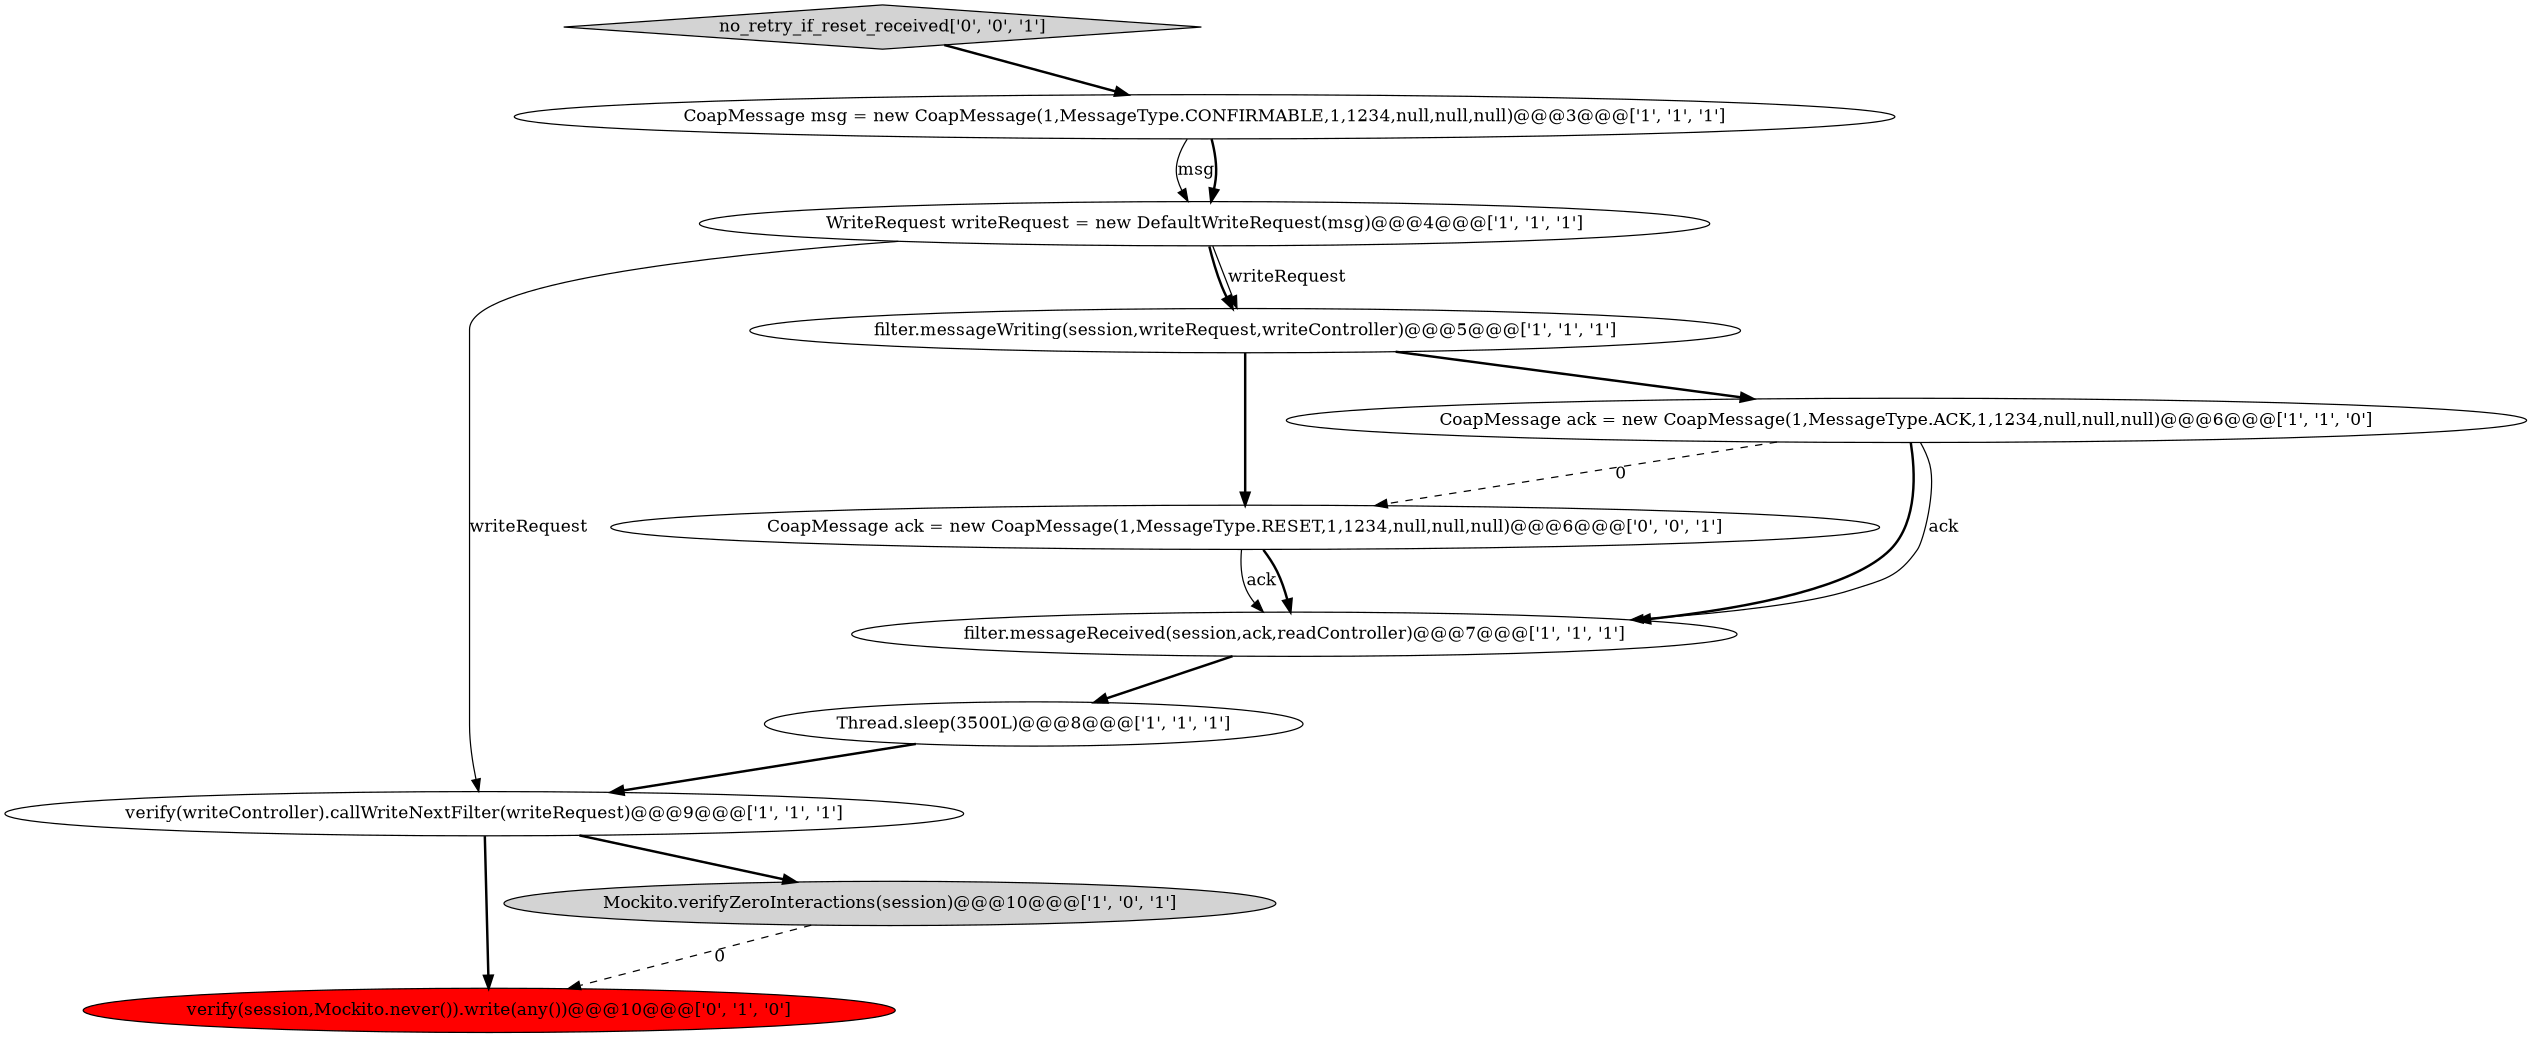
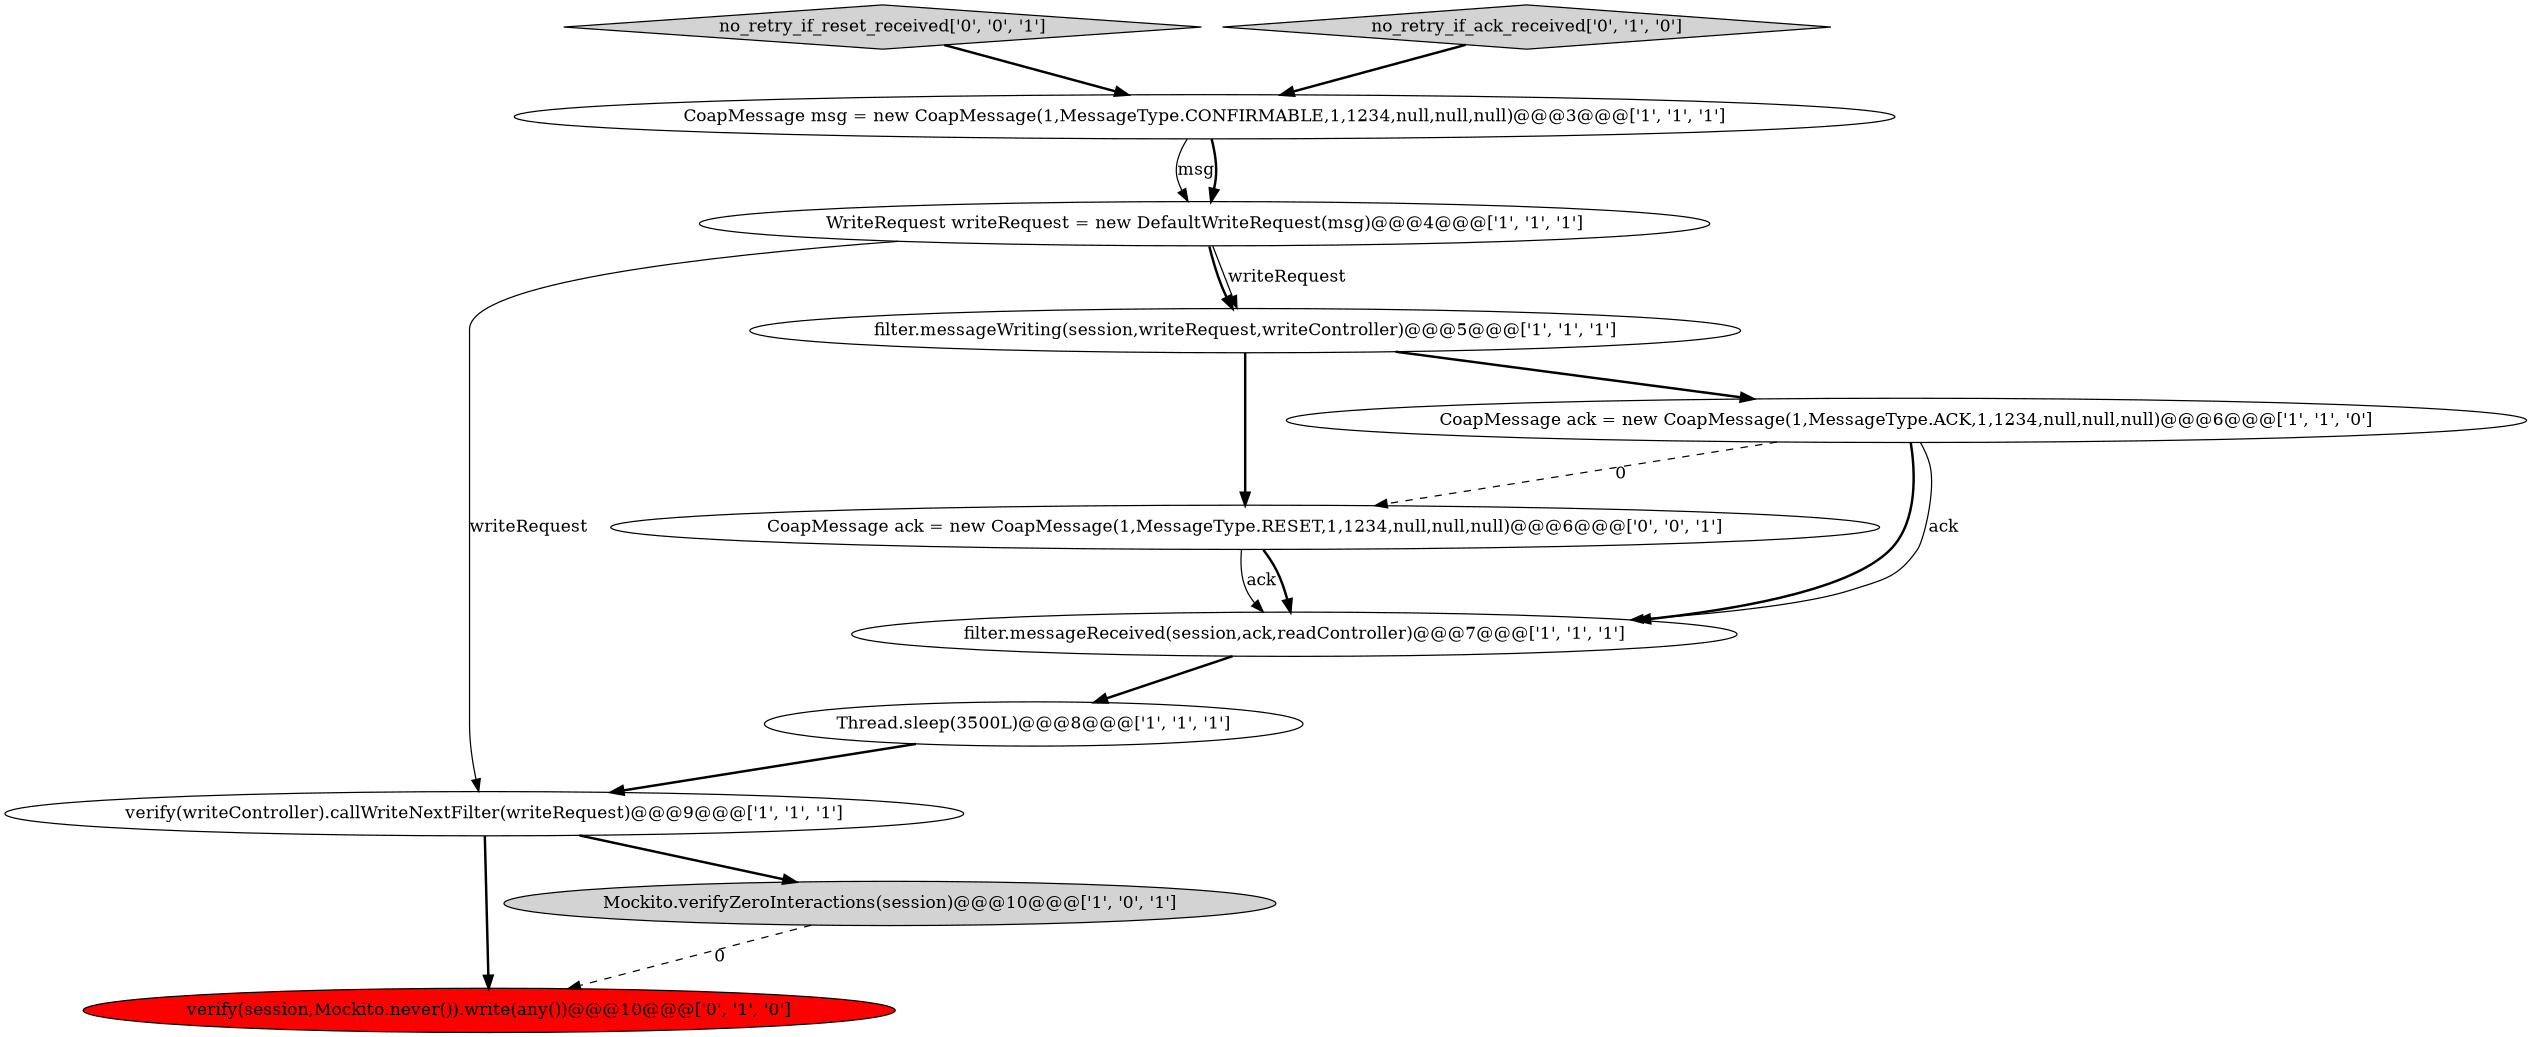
node "no_retry_if_ack_received['0', '1', '0']": added
